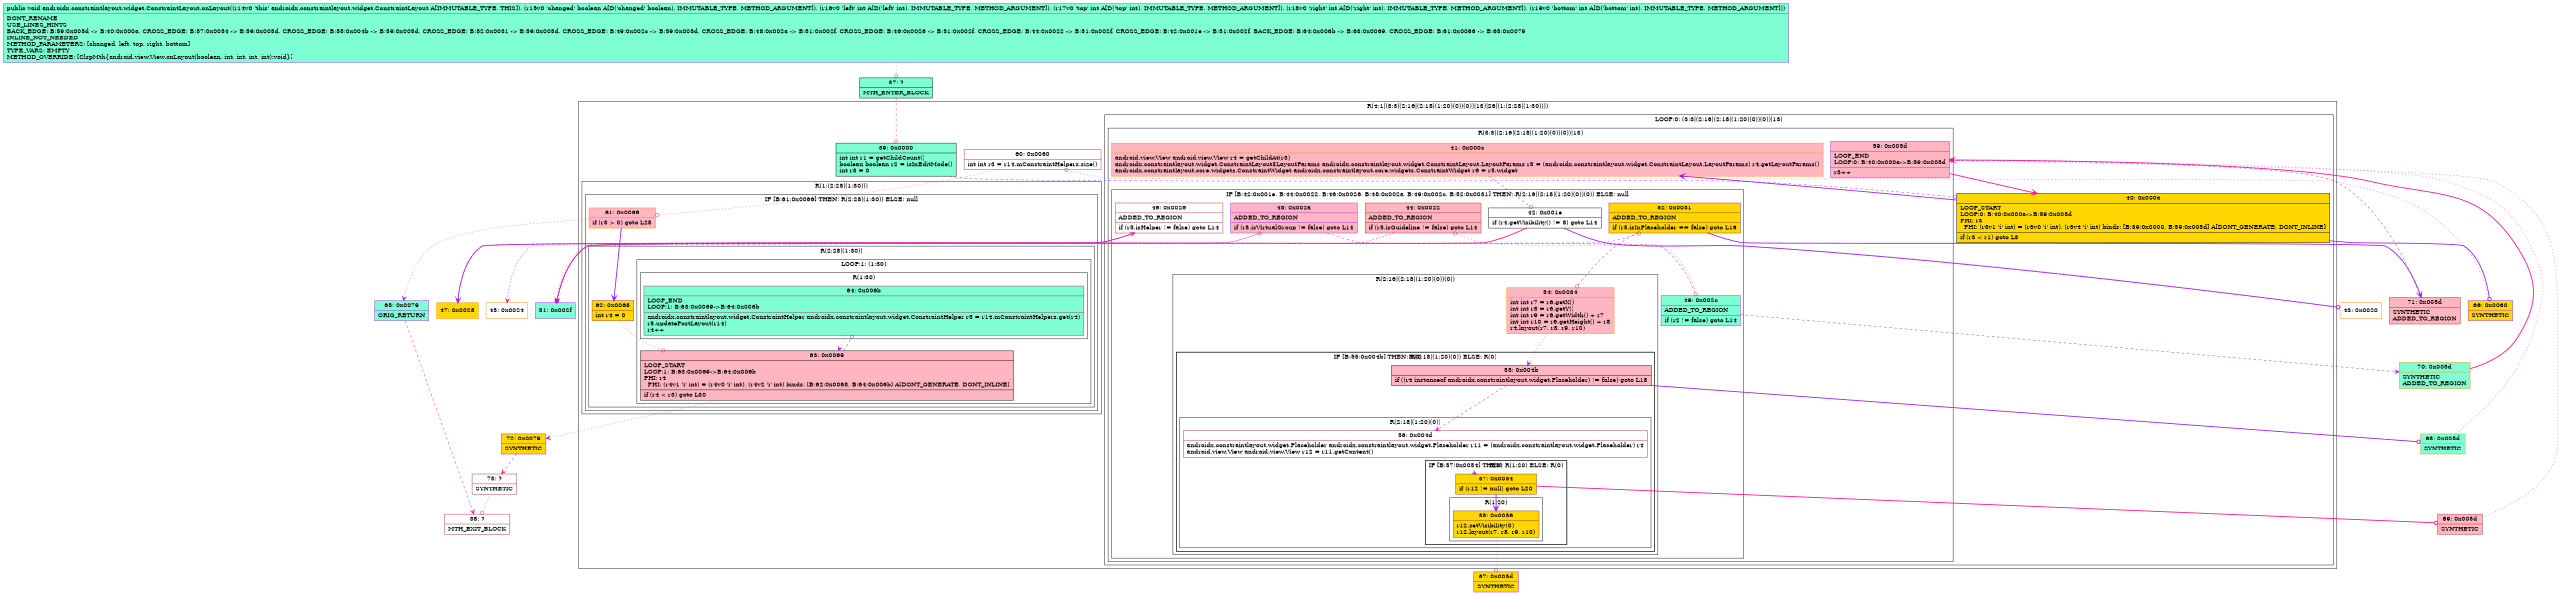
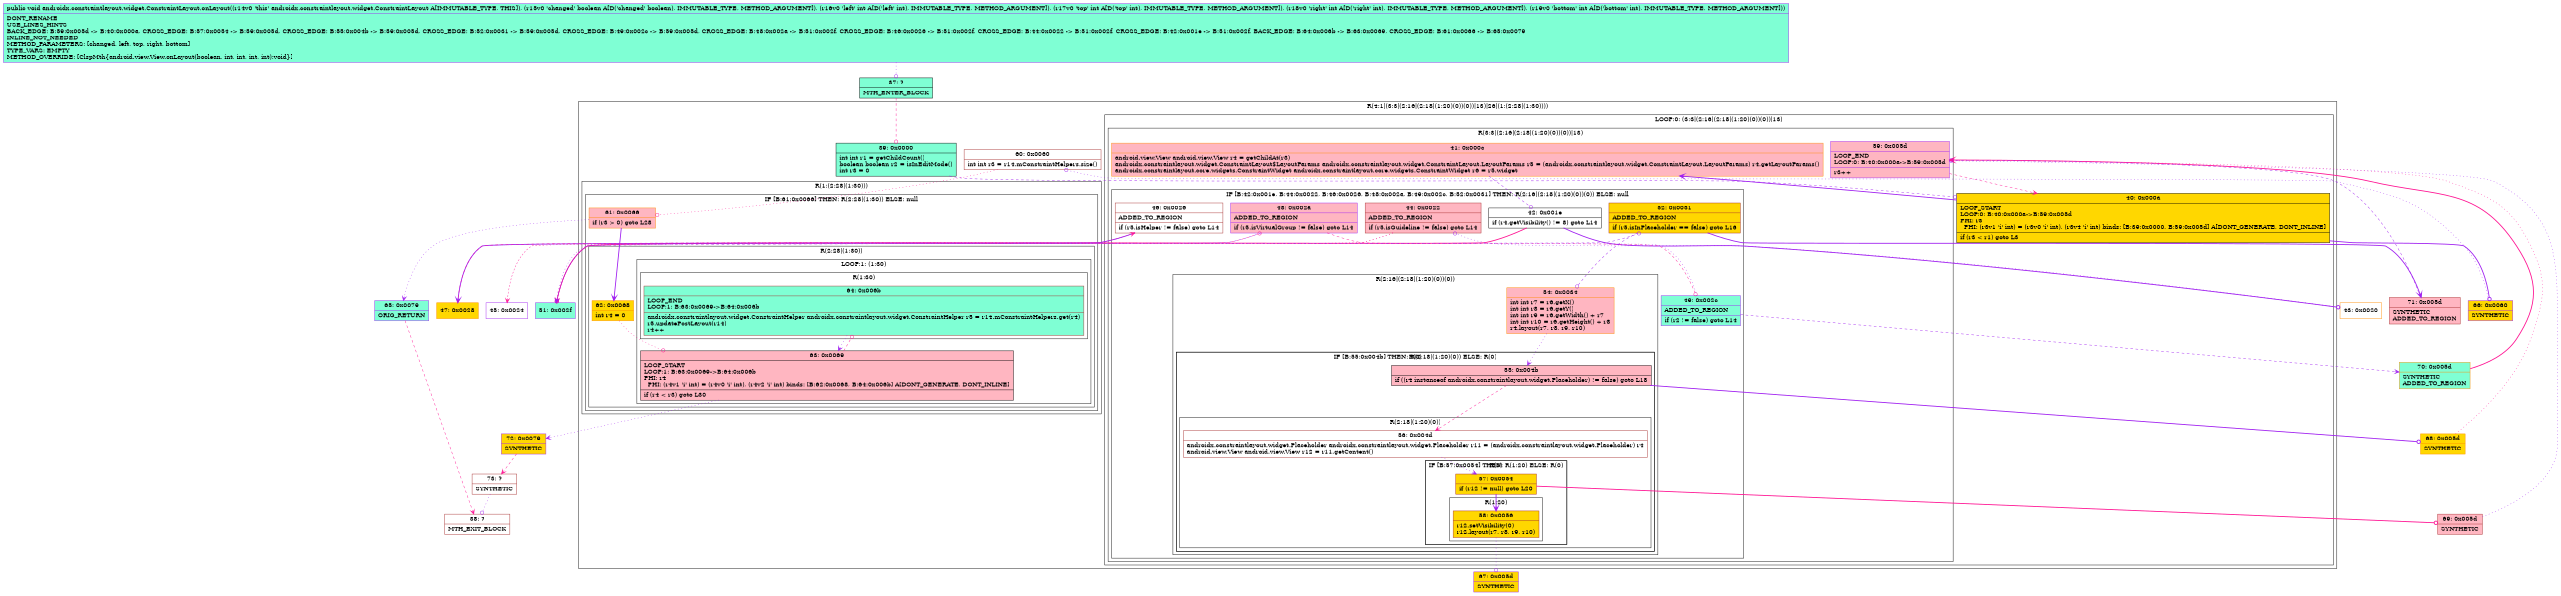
edge "59: 0x005d" -> "40: 0x000a": style bold -> dashed
node "45: 0x0024": color darkorange -> purple
node "62: 0x0068": color brown -> darkorange
edge "63: 0x0069" -> "64: 0x006b": color purple -> deeppink
node "68: 0x005d": fillcolor aquamarine -> gold
